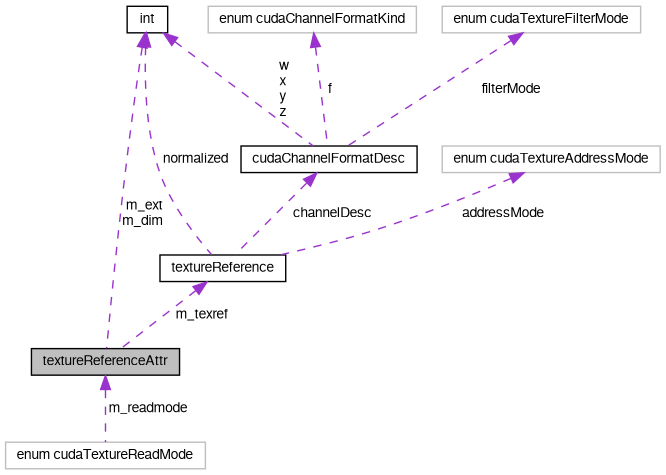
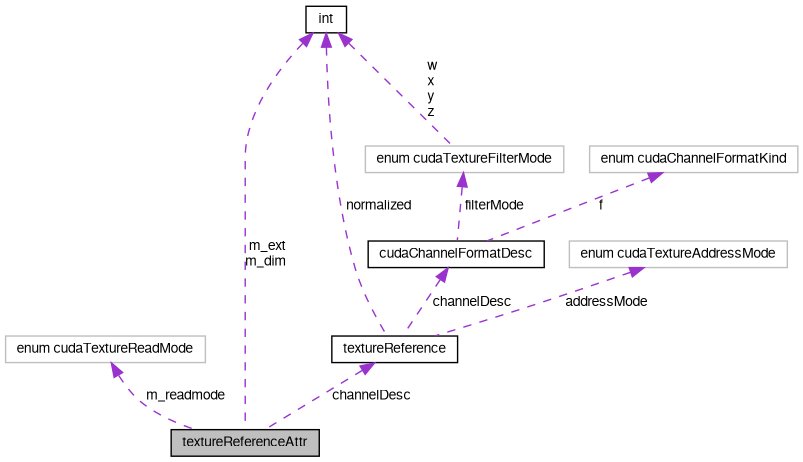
edge "cudaChannelFormatDesc" -> "int": now "enum cudaTextureFilterMode" -> "int"
edge "textureReferenceAttr" -> "textureReference": label " m_texref" -> " channelDesc"
edge "enum cudaTextureReadMode" -> "textureReferenceAttr": reversed
